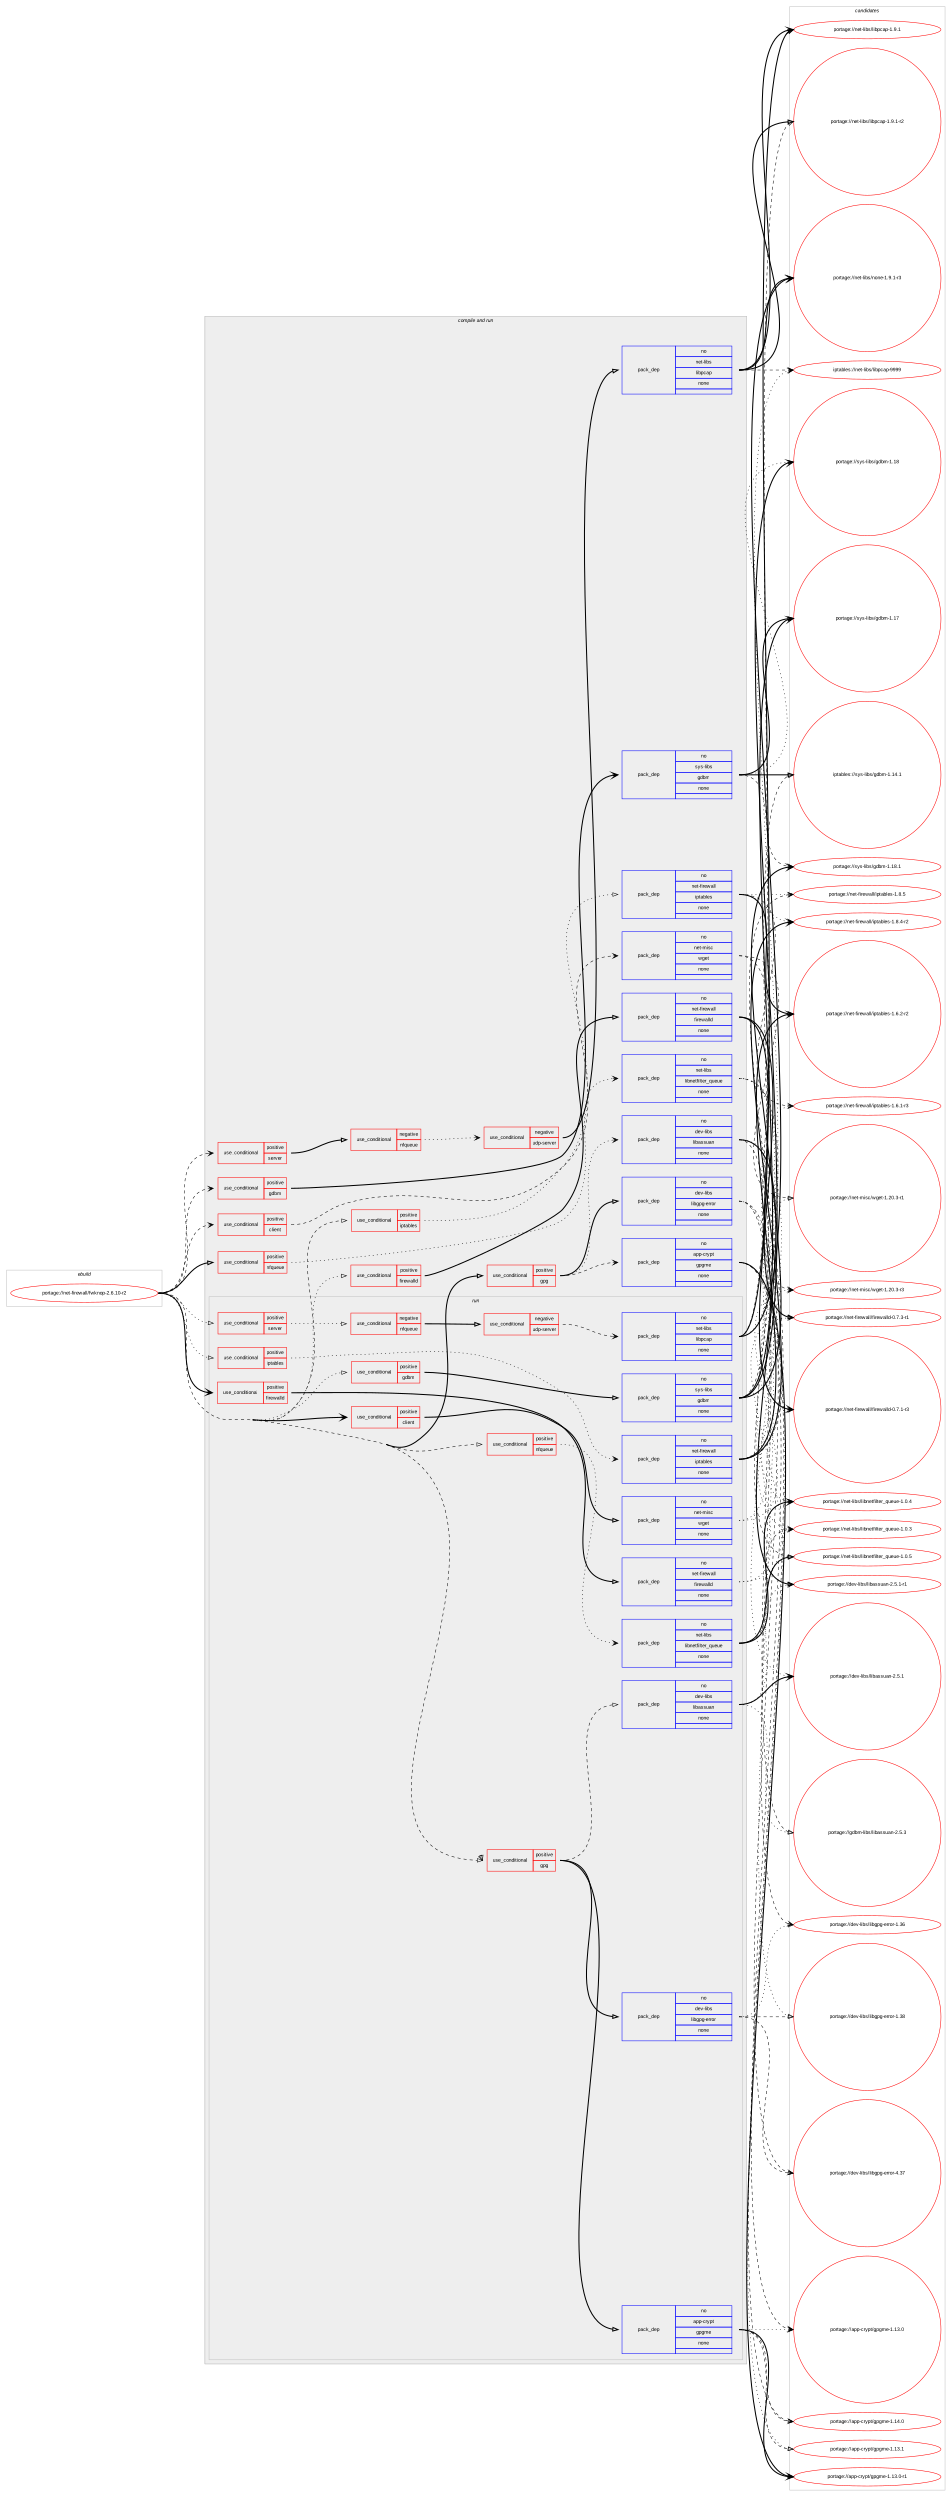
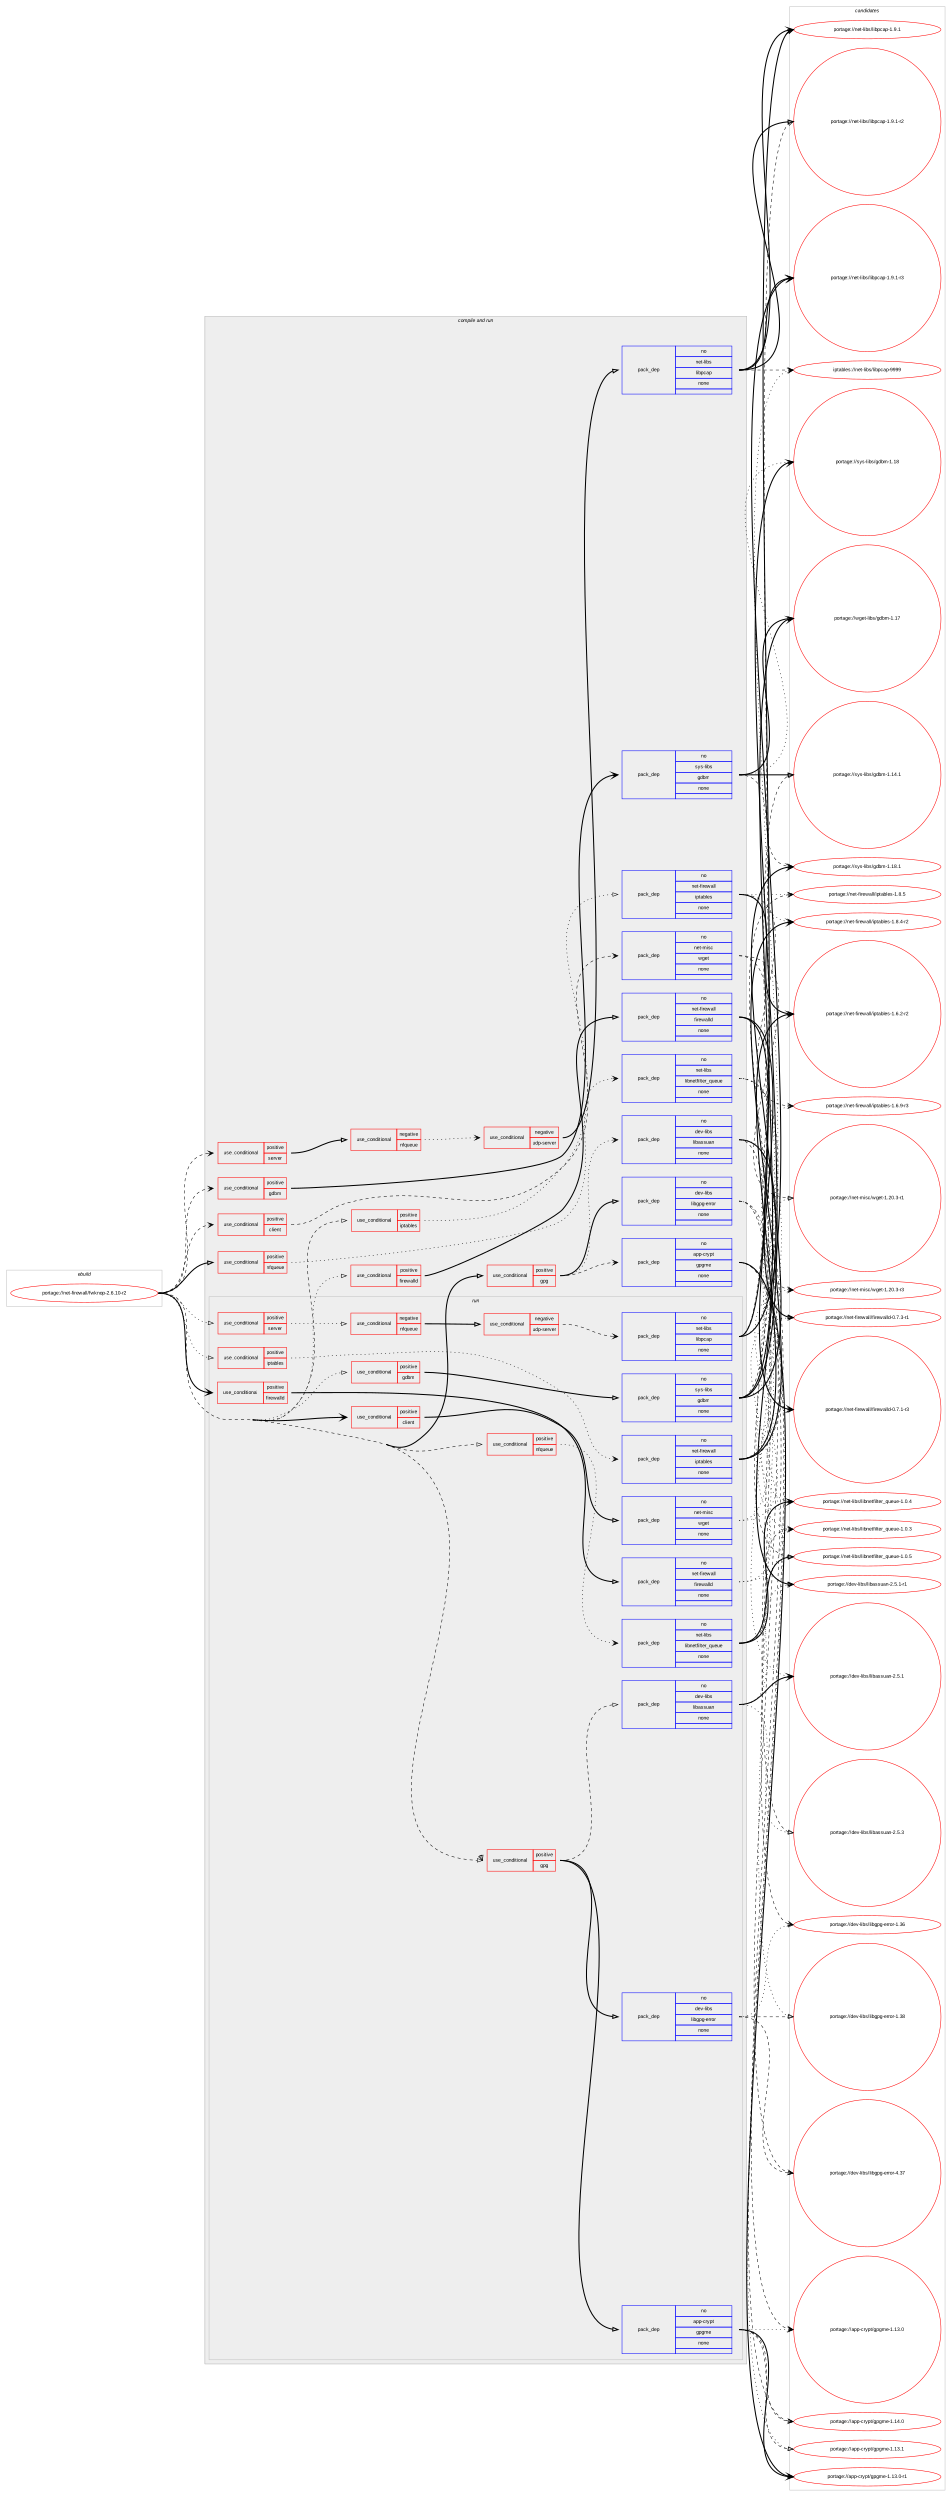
node "portage://net-libs/none-1.9.1-r3": label "portage://net-libs/none-1.9.1-r3" -> "portage://net-libs/libpcap-1.9.1-r3"
node "portage://sys-libs/gdbm-1.17": label "portage://sys-libs/gdbm-1.17" -> "portage://wget-libs/gdbm-1.17"
node "iptables://sys-libs/gdbm-1.14.1": label "iptables://sys-libs/gdbm-1.14.1" -> "portage://sys-libs/gdbm-1.14.1"
node "portage://net-firewall/iptables-1.6.1-r3": label "portage://net-firewall/iptables-1.6.1-r3" -> "portage://net-firewall/iptables-1.6.9-r3"
node "portage://gdbm-libs/libassuan-2.5.3": label "portage://gdbm-libs/libassuan-2.5.3" -> "portage://dev-libs/libassuan-2.5.3"
